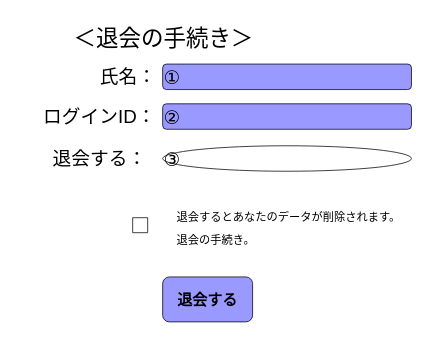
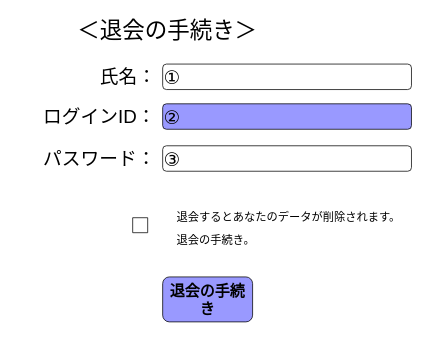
node "＜退会の手続き＞": moved (164, 38) -> (167, 30)
node "①": fillcolor #9999ff -> #ffffff
node "退会する：": label "退会する：" -> "パスワード："
node "③": shape ellipse -> rounded rectangle
node "退会する": label "退会する" -> "退会の手続き"
